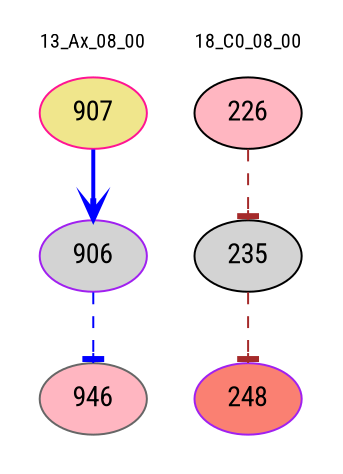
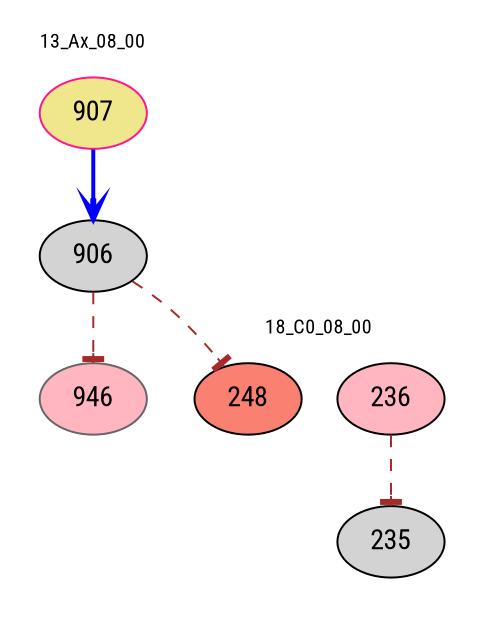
node "226": label "226" -> "236"
node "906": color purple -> black
edge "906" -> "946": color blue -> brown
edge "235" -> "248": now "906" -> "248"
node "248": color purple -> black
